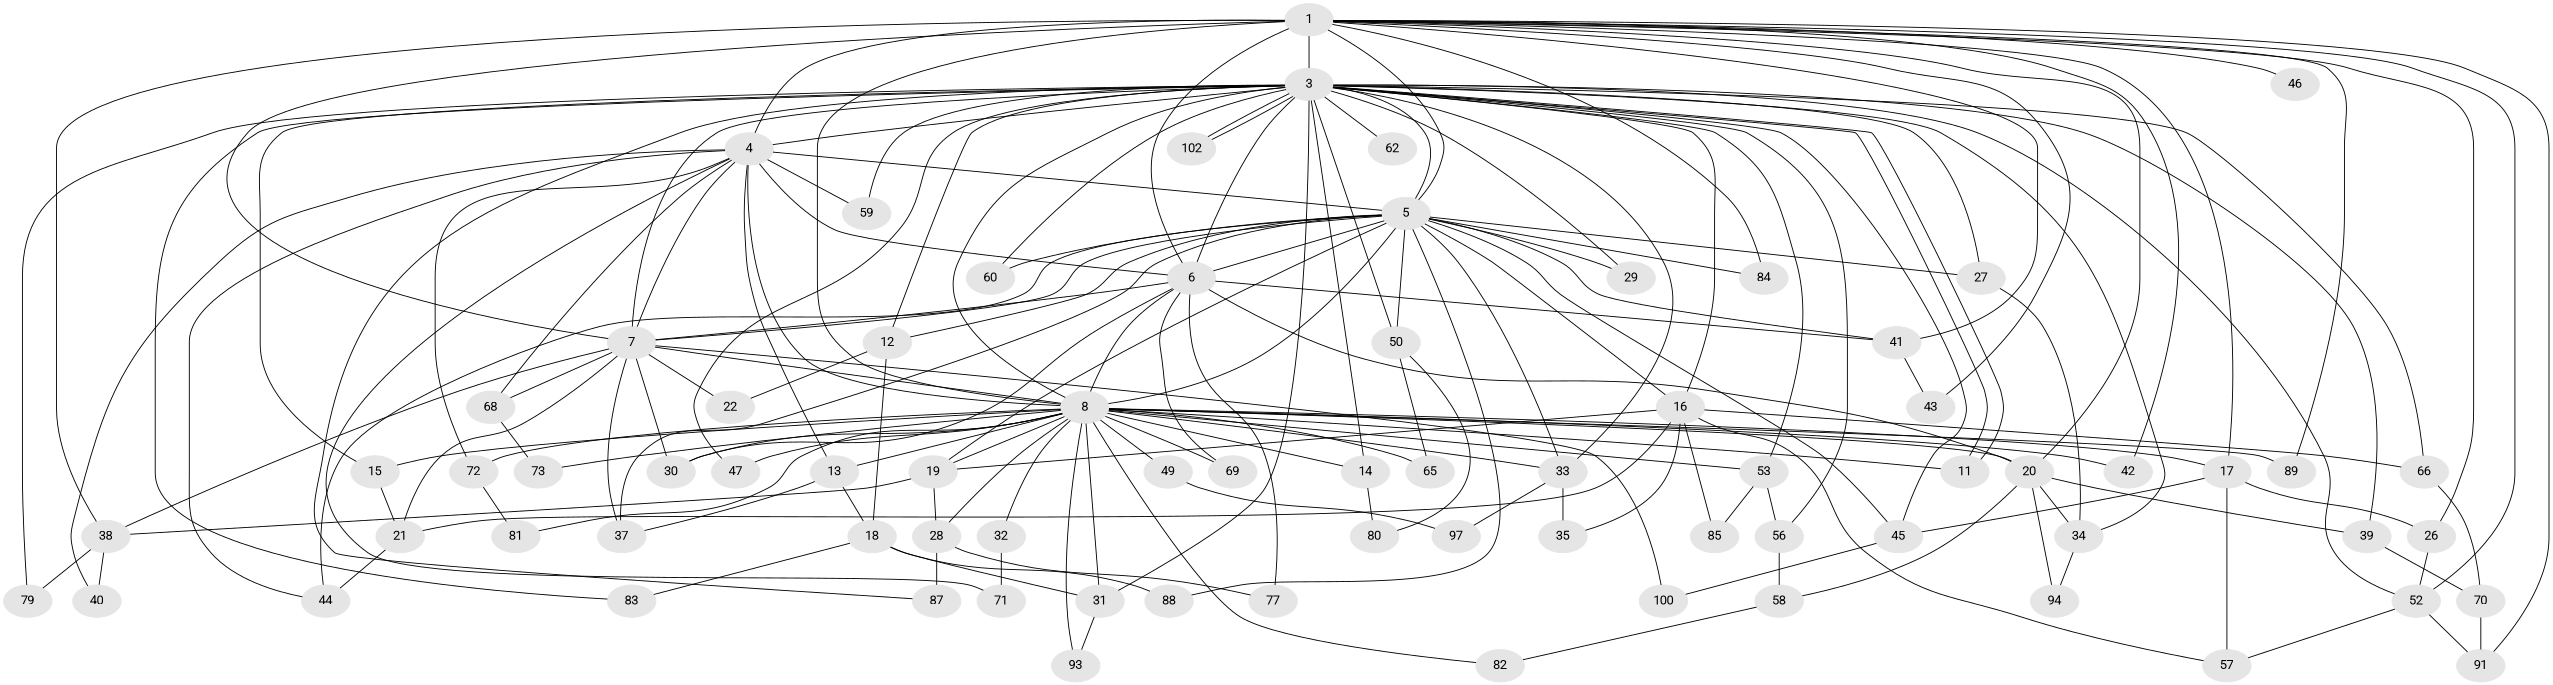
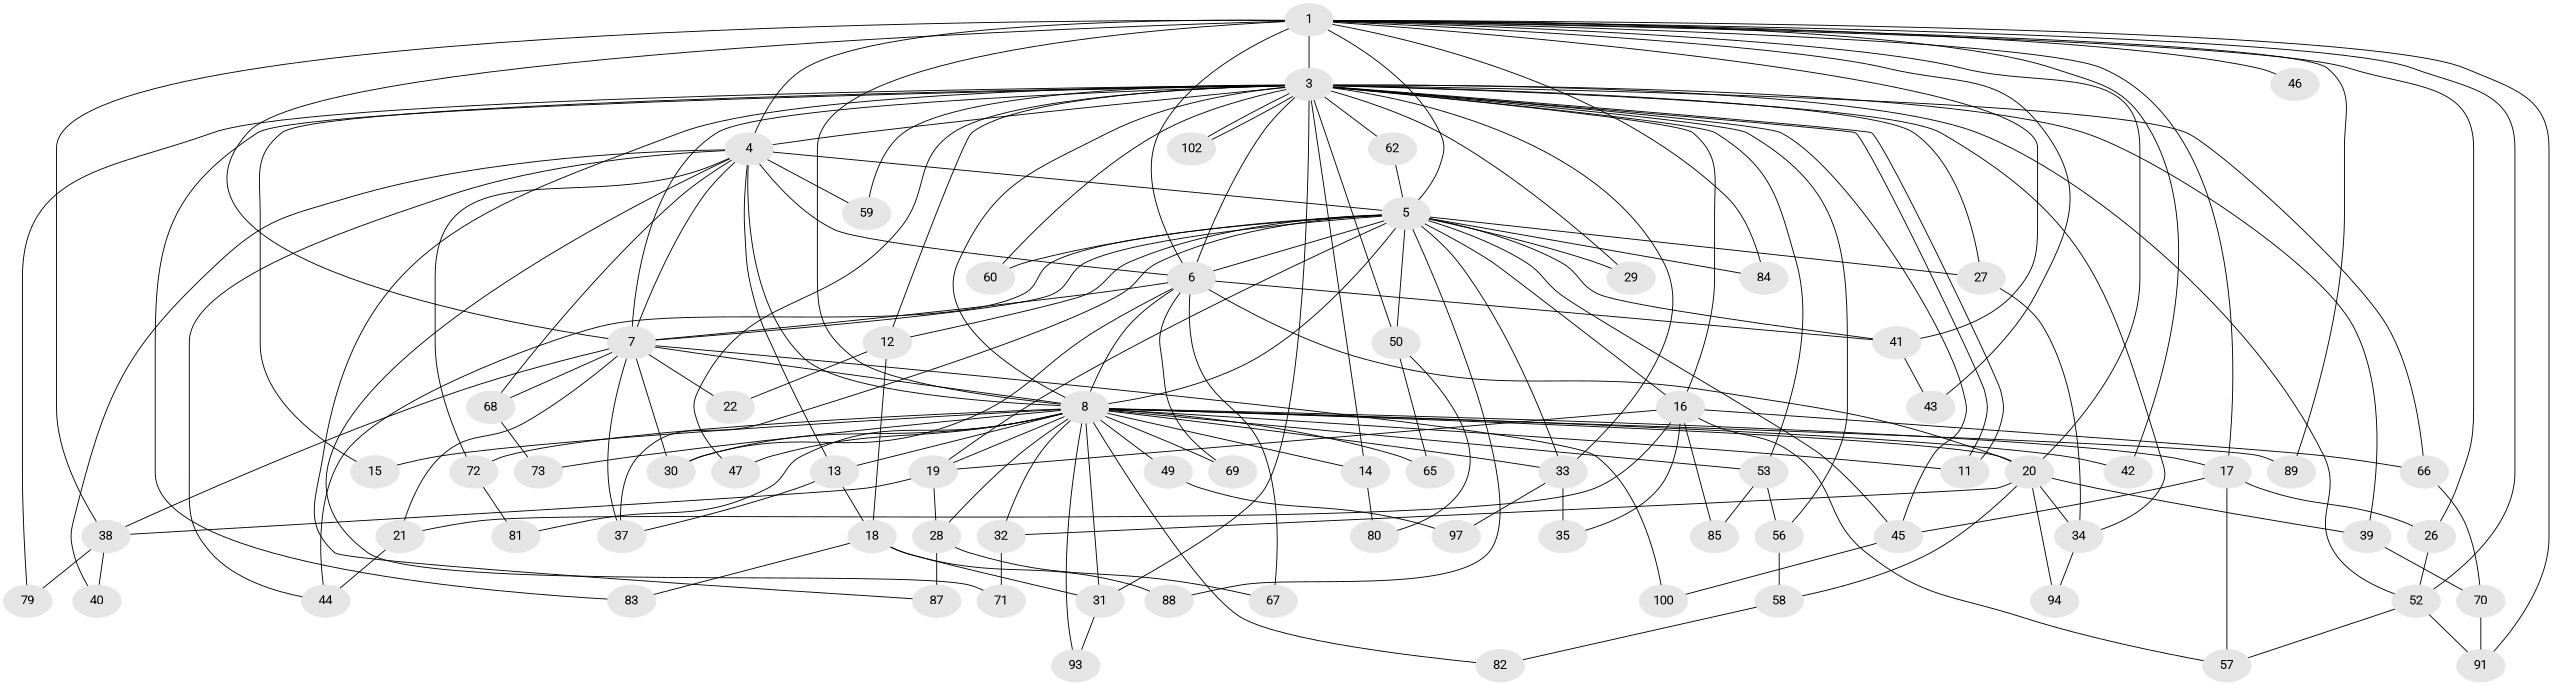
edge "3" -- "5": now "62" -- "5"
edge "15" -- "21": removed
edge "20" -- "32": added
node "77": label "77" -> "67"
